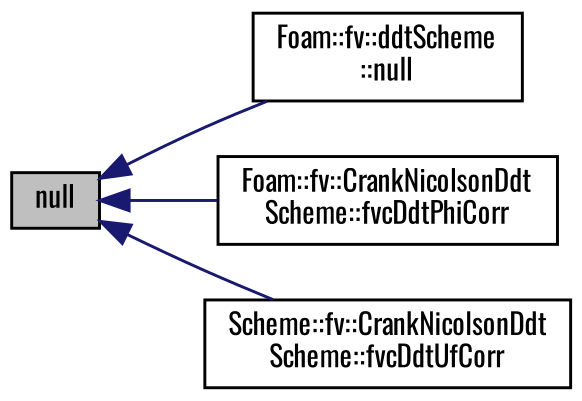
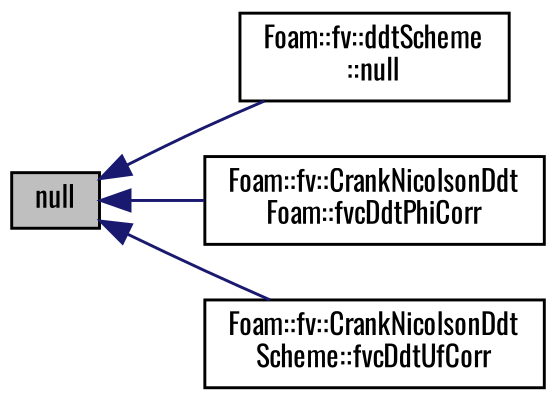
node "Foam::fv::CrankNicolsonDdt Scheme::fvcDdtPhiCorr": label "Foam::fv::CrankNicolsonDdt Scheme::fvcDdtPhiCorr" -> "Foam::fv::CrankNicolsonDdt Foam::fvcDdtPhiCorr"
node "Scheme::fv::CrankNicolsonDdt Scheme::fvcDdtUfCorr": label "Scheme::fv::CrankNicolsonDdt Scheme::fvcDdtUfCorr" -> "Foam::fv::CrankNicolsonDdt Scheme::fvcDdtUfCorr"
